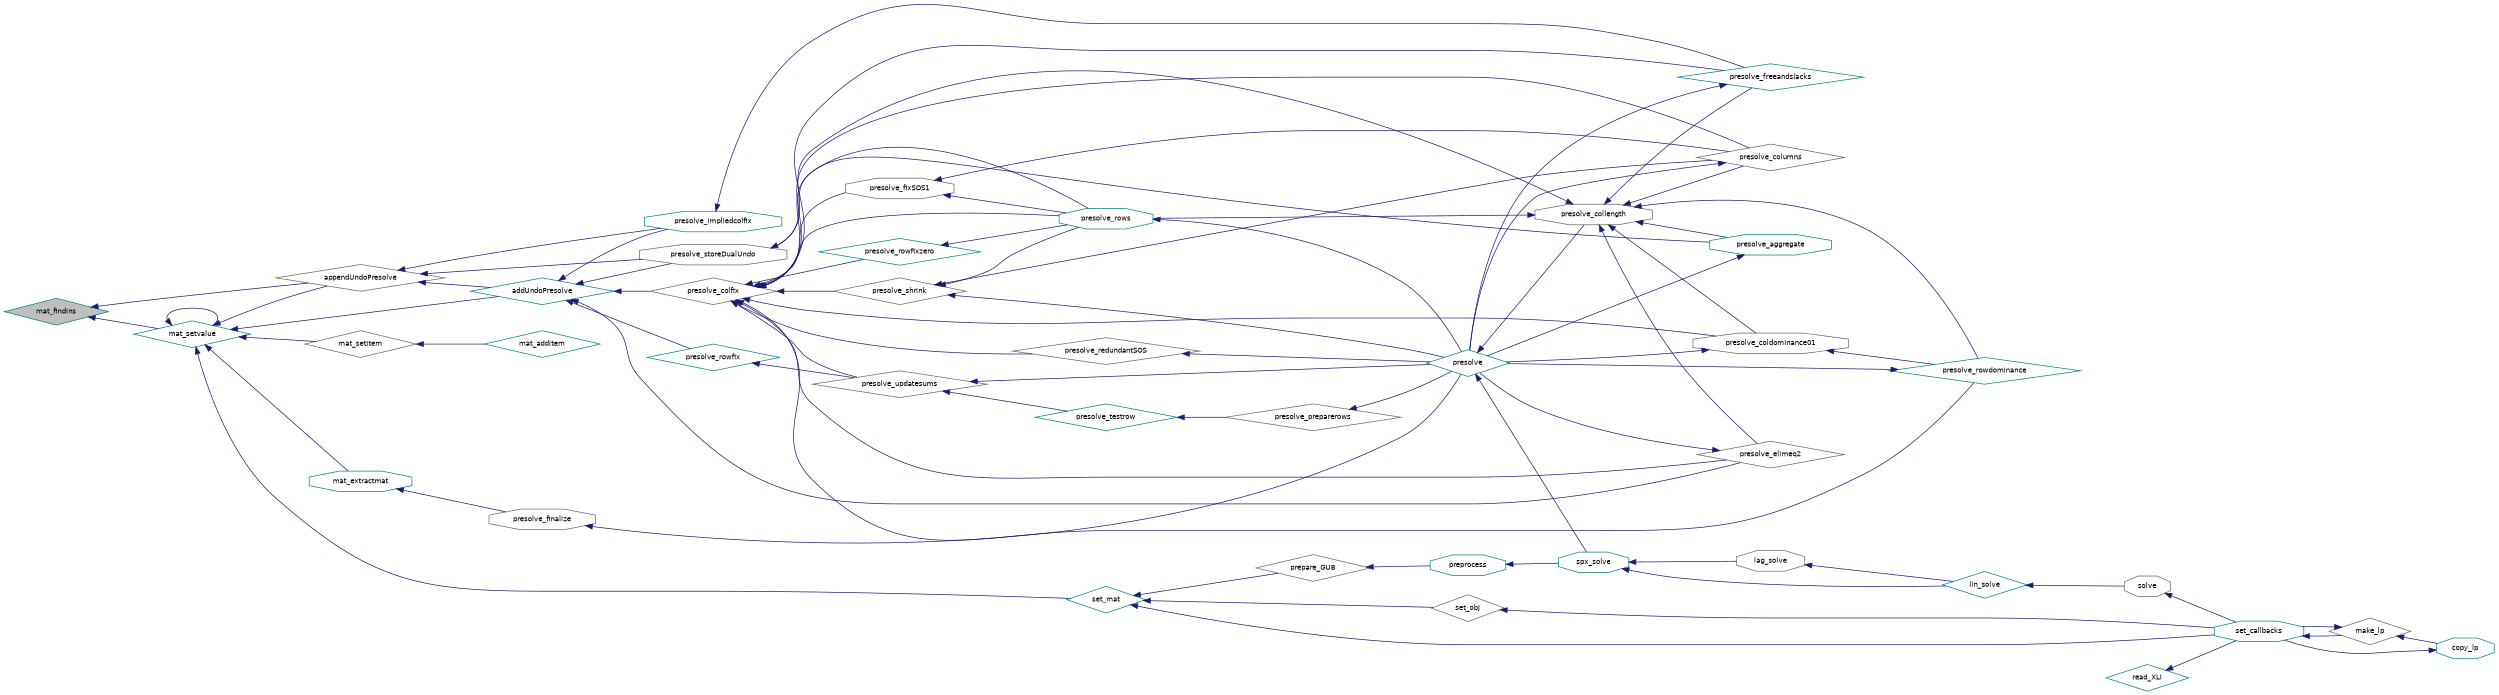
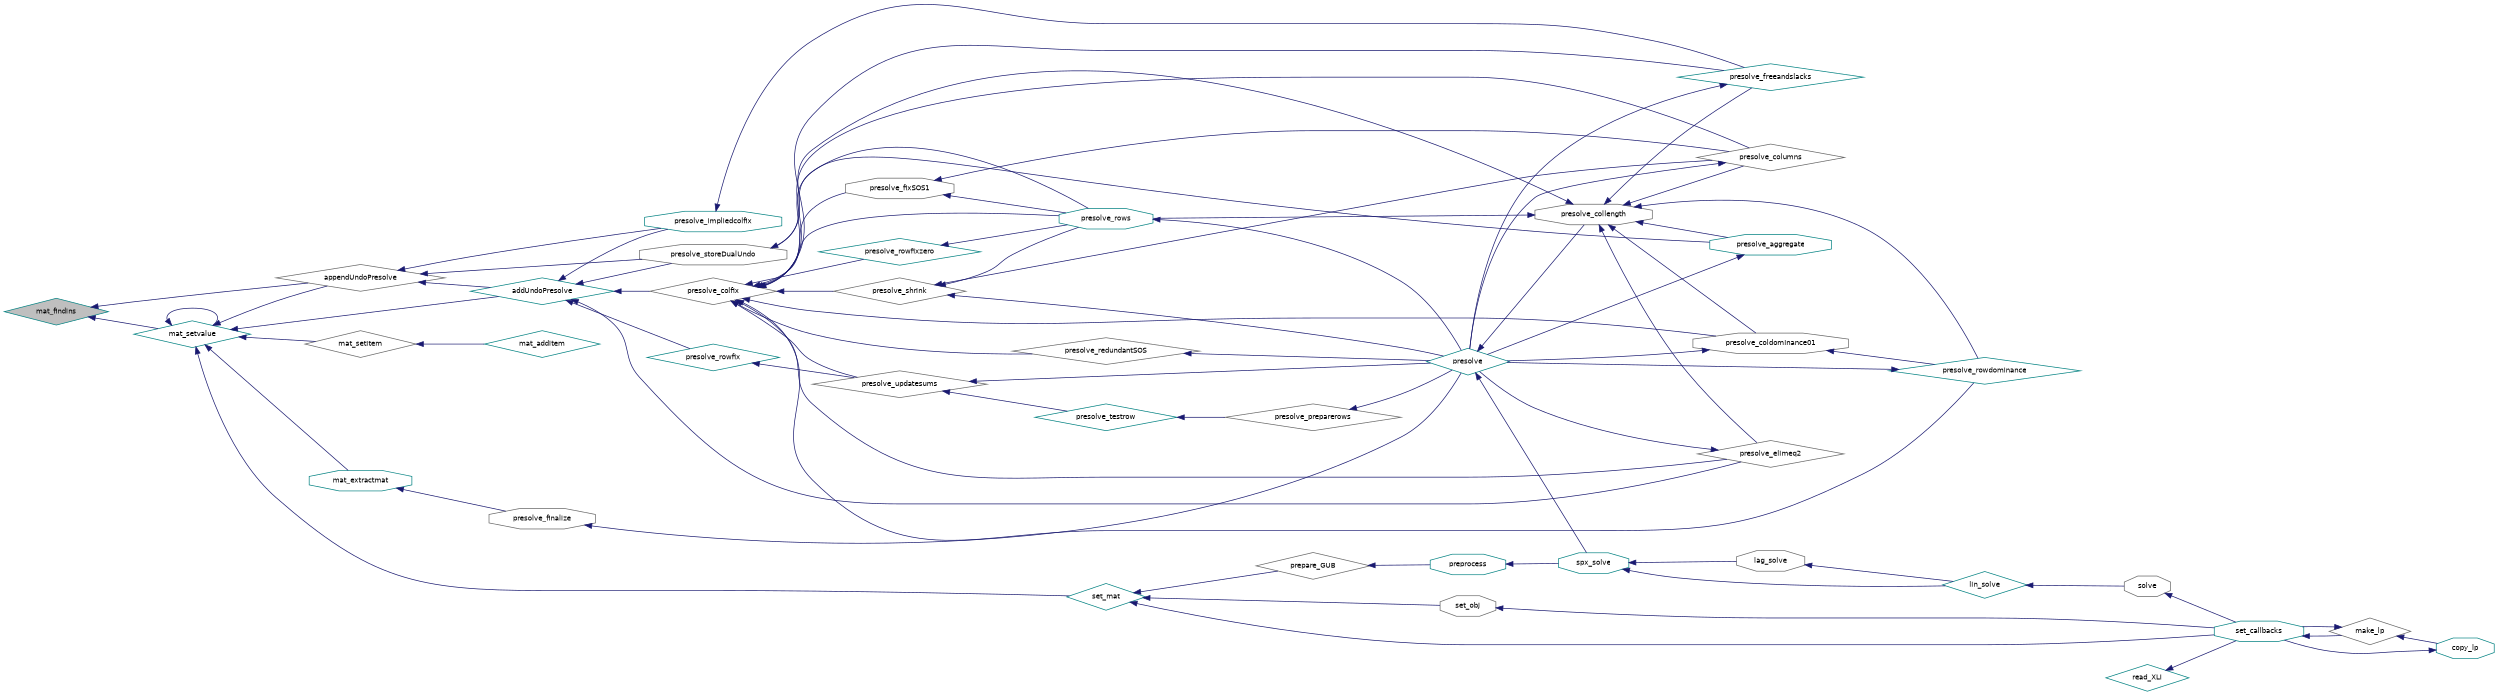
node "set_obj": shape diamond -> octagon
